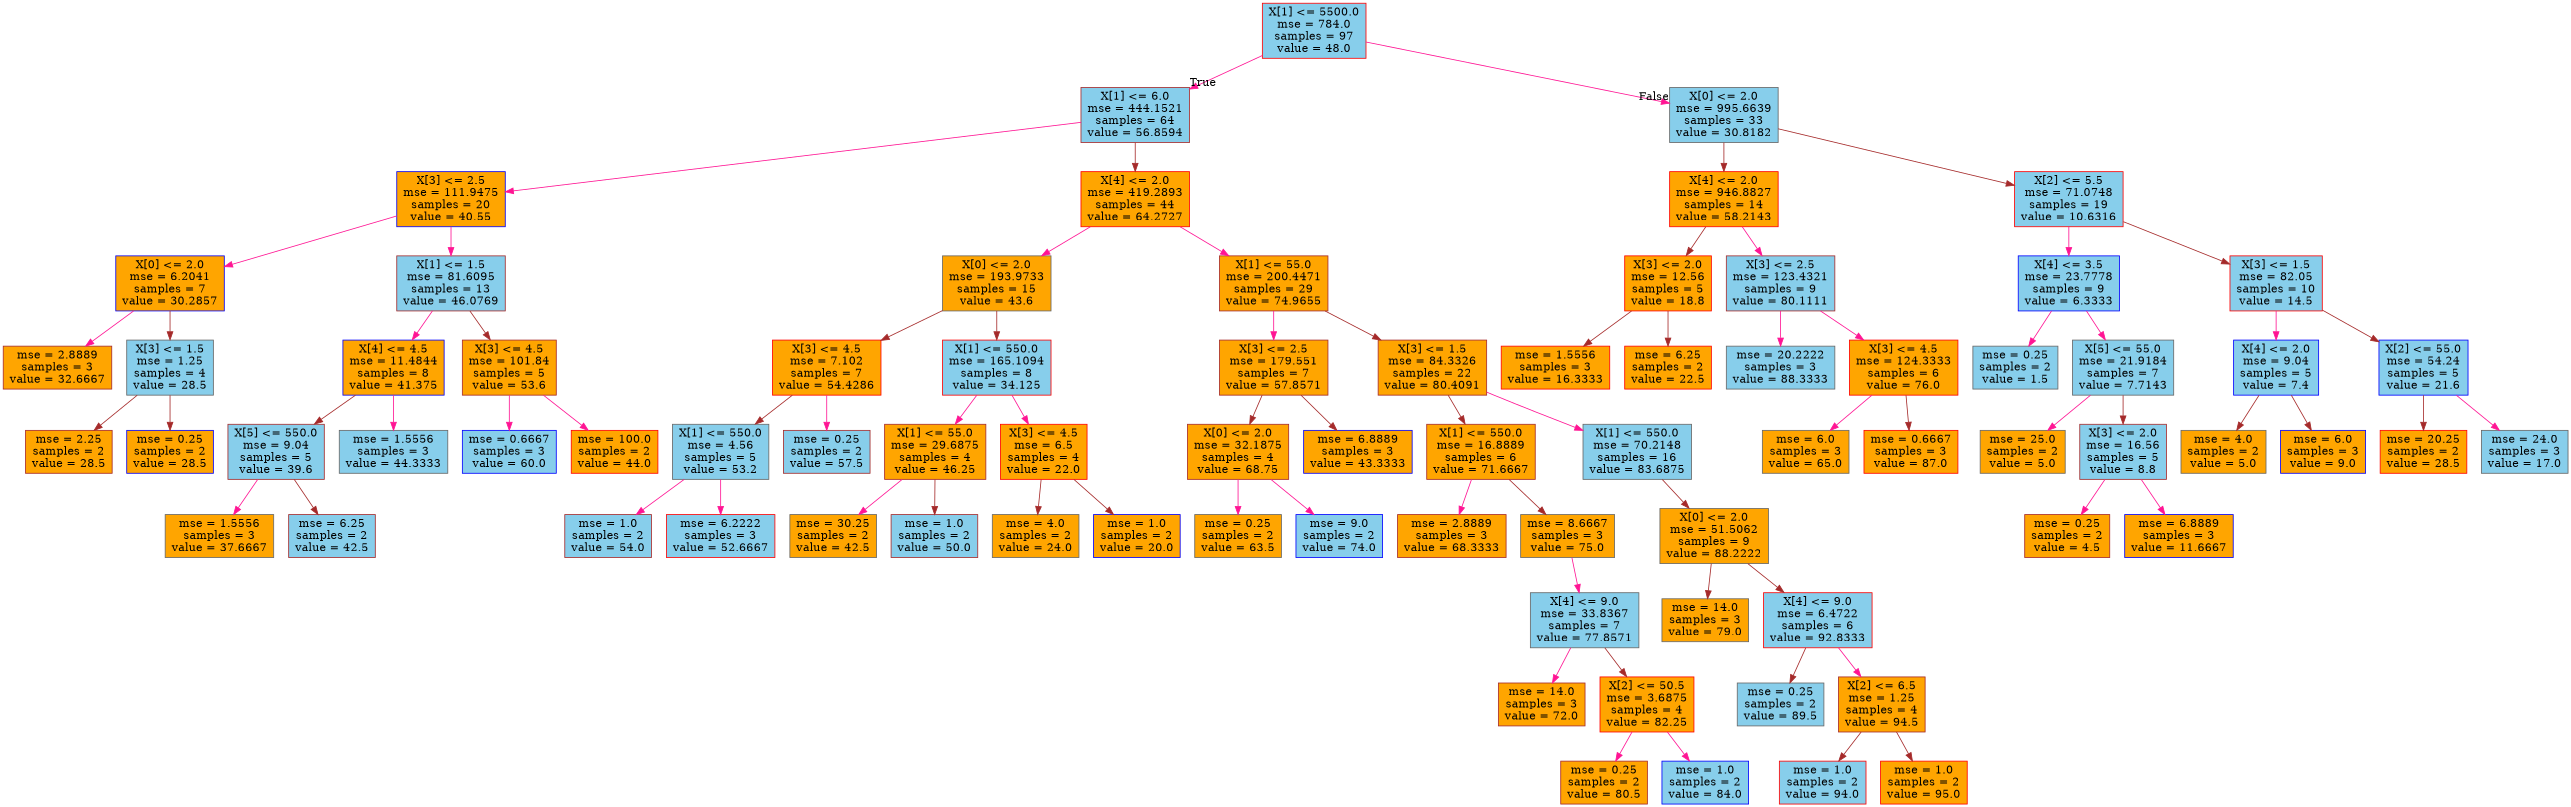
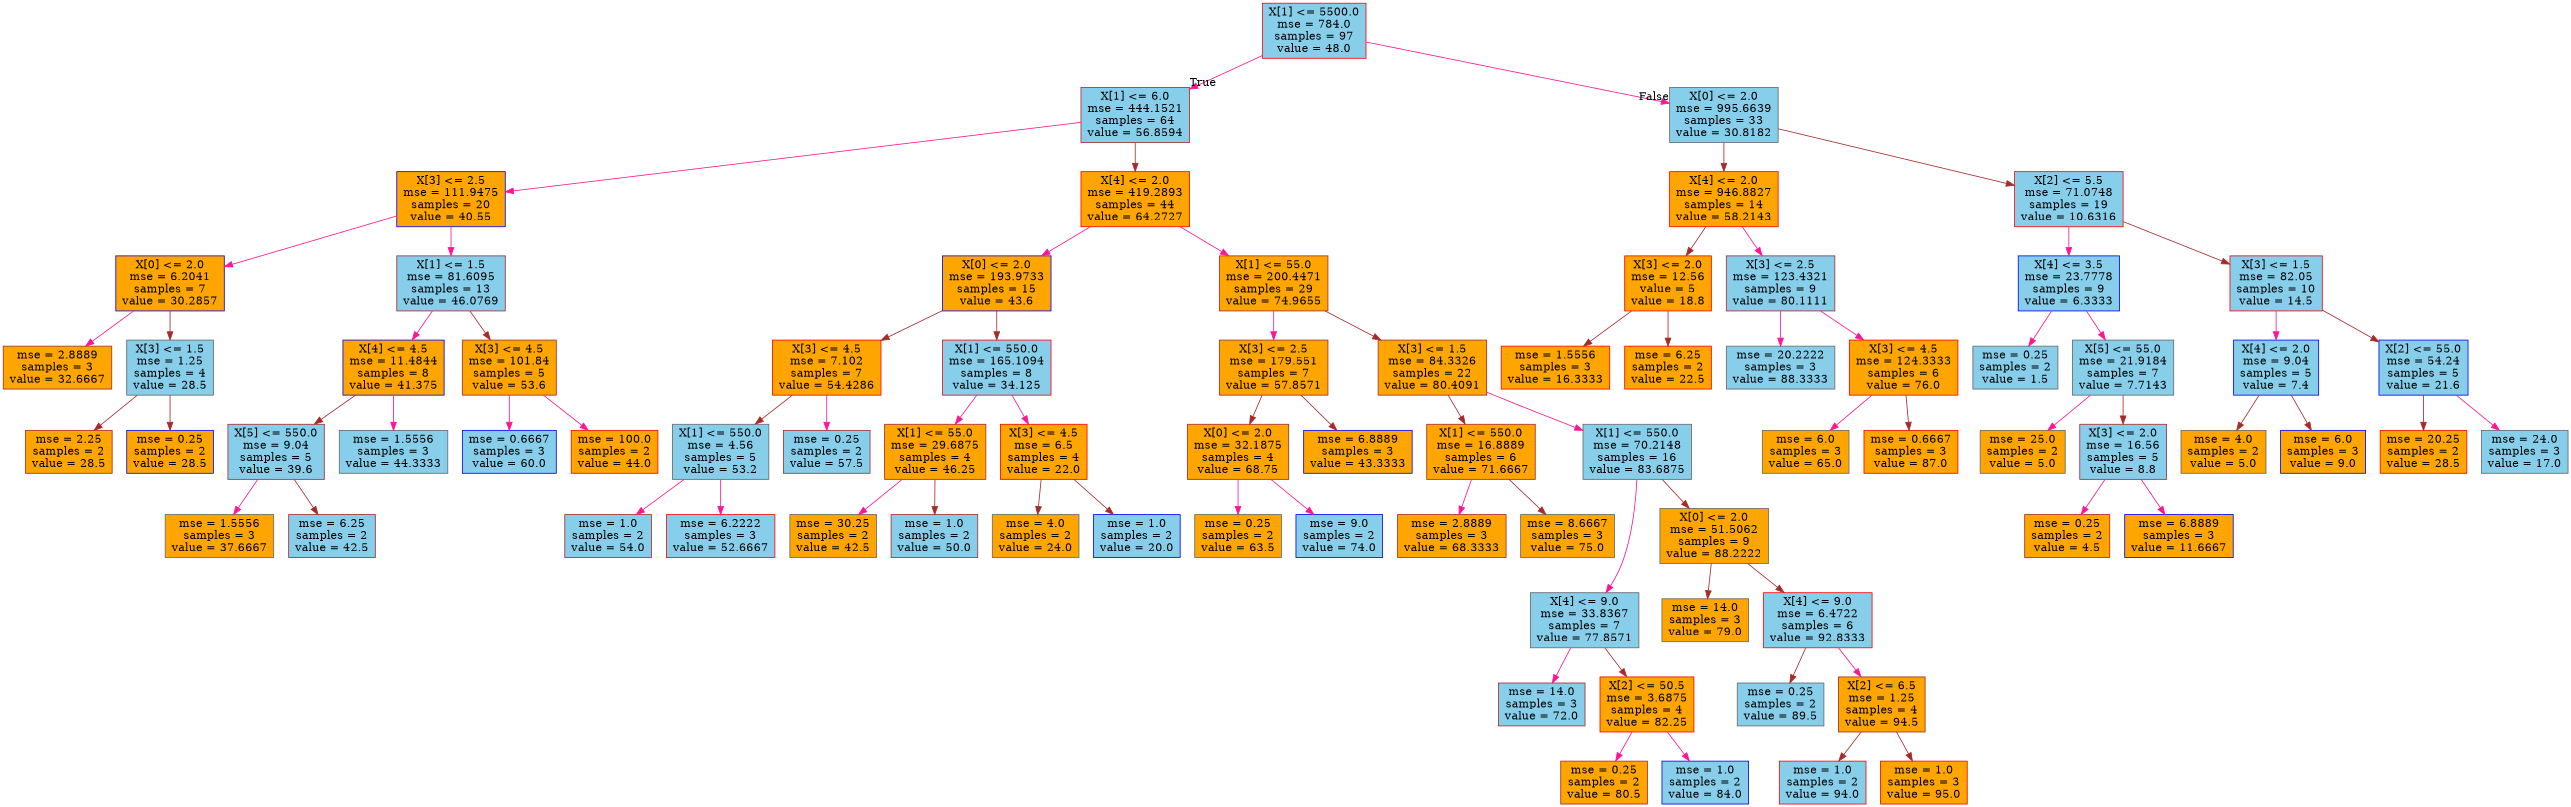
node "X[0] <= 2.0 mse = 193.9733 samples = 15 value = 43.6": color gray40 -> blue
node "X[3] <= 2.0 mse = 12.56 samples = 5 value = 18.8": label "X[3] <= 2.0 mse = 12.56 samples = 5 value = 18.8" -> "X[3] <= 2.0 mse = 12.56 value = 5 value = 18.8"
node "mse = 1.0 samples = 2 value = 20.0": fillcolor orange -> skyblue
edge "mse = 8.6667 samples = 3 value = 75.0" -> "X[4] <= 9.0 mse = 33.8367 samples = 7 value = 77.8571": now "X[1] <= 550.0 mse = 70.2148 samples = 16 value = 83.6875" -> "X[4] <= 9.0 mse = 33.8367 samples = 7 value = 77.8571"
node "mse = 14.0 samples = 3 value = 72.0": fillcolor orange -> skyblue
node "mse = 1.0 samples = 2 value = 95.0": label "mse = 1.0 samples = 2 value = 95.0" -> "mse = 1.0 samples = 3 value = 95.0"
